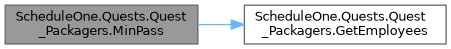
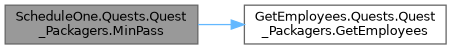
node "ScheduleOne.Quests.Quest _Packagers.GetEmployees": label "ScheduleOne.Quests.Quest _Packagers.GetEmployees" -> "GetEmployees.Quests.Quest _Packagers.GetEmployees"
